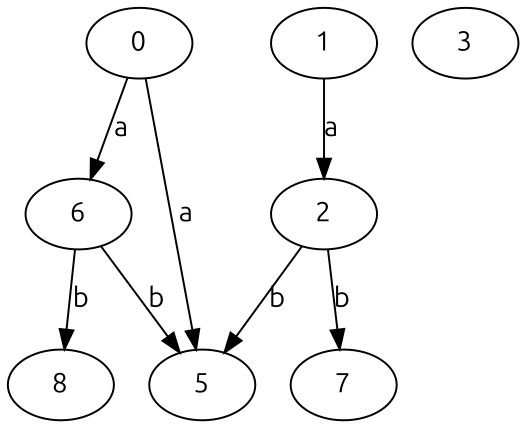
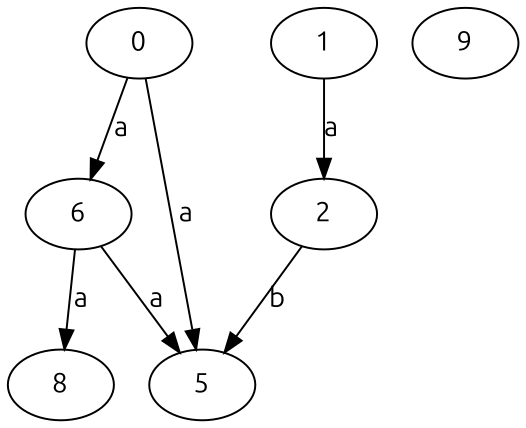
node "3": label "3" -> "9"
edge "6" -> "8": label "b" -> "a"
edge "6" -> "5": label "b" -> "a"
node "7": removed
